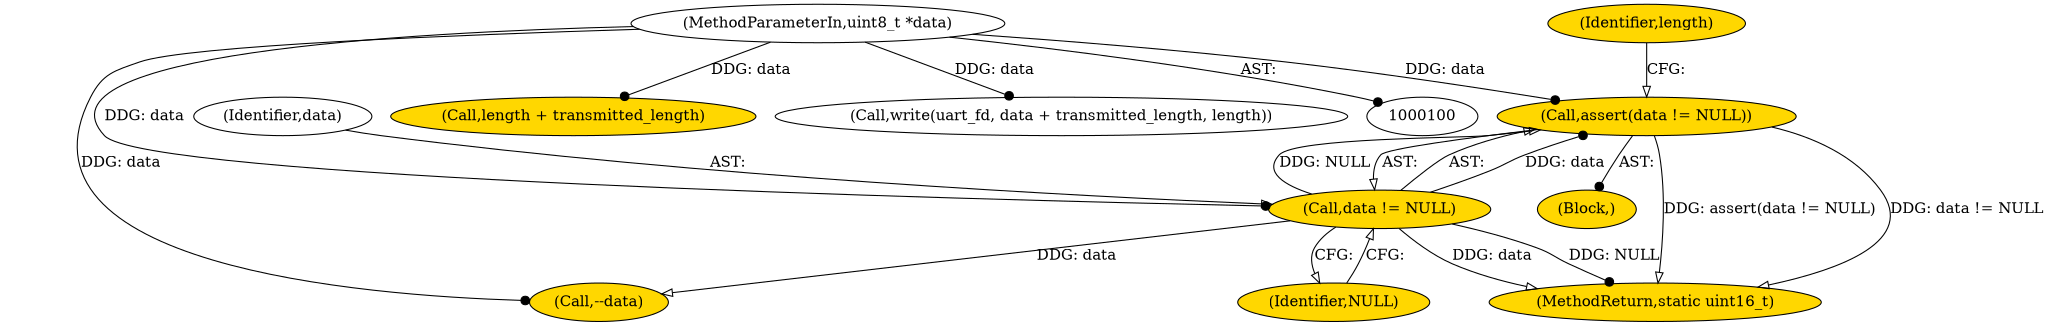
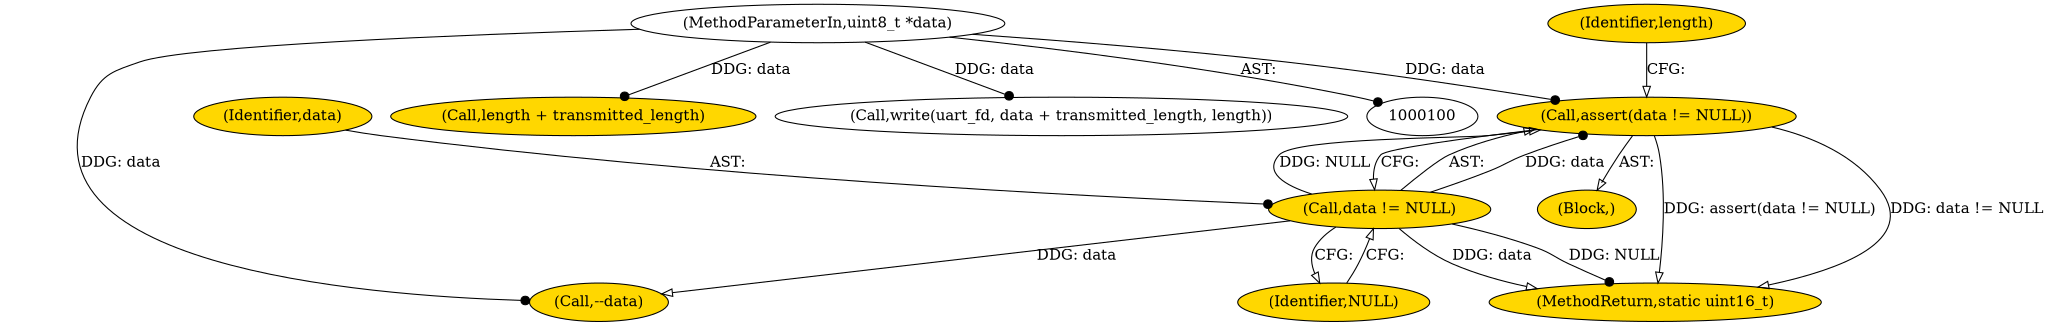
node "(Identifier,data)": fillcolor white -> gold
edge "(Call,assert(data != NULL))" -> "(Block,)": arrowhead dot -> onormal
edge "(Call,assert(data != NULL))" -> "(Call,data != NULL)": label "AST: " -> "CFG: "
edge "(MethodParameterIn,uint8_t *data)" -> "(Call,data != NULL)": removed, label "DDG: data"
edge "(Identifier,data)" -> "(Call,data != NULL)": arrowhead onormal -> dot
